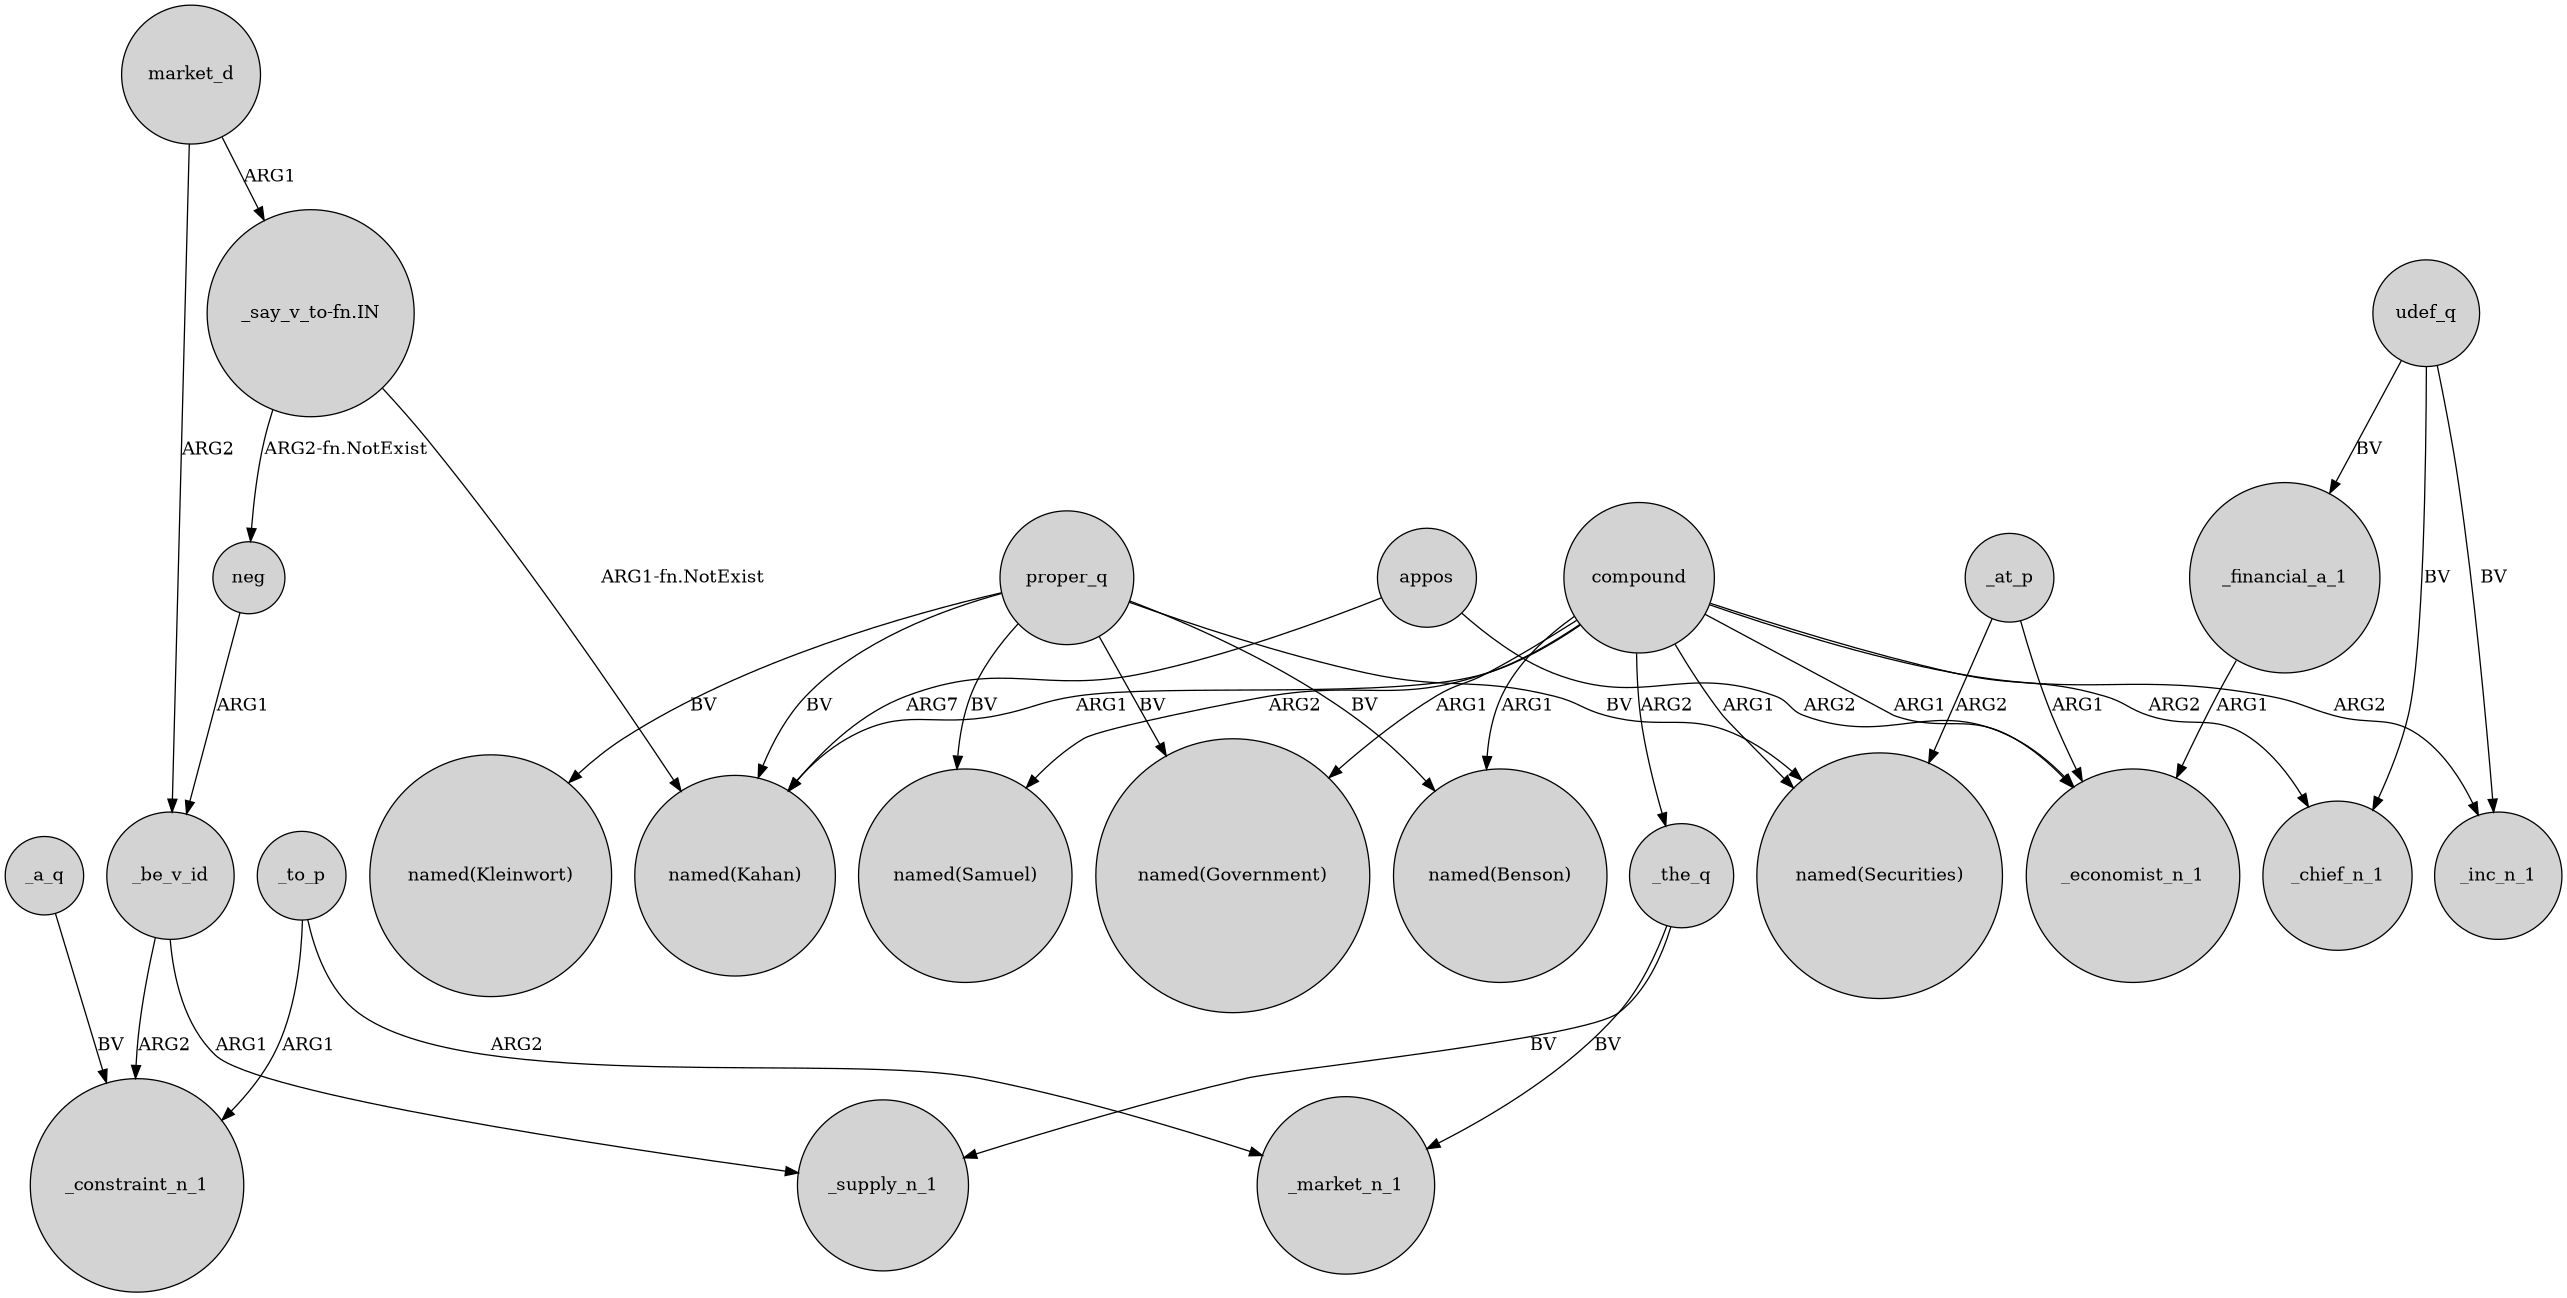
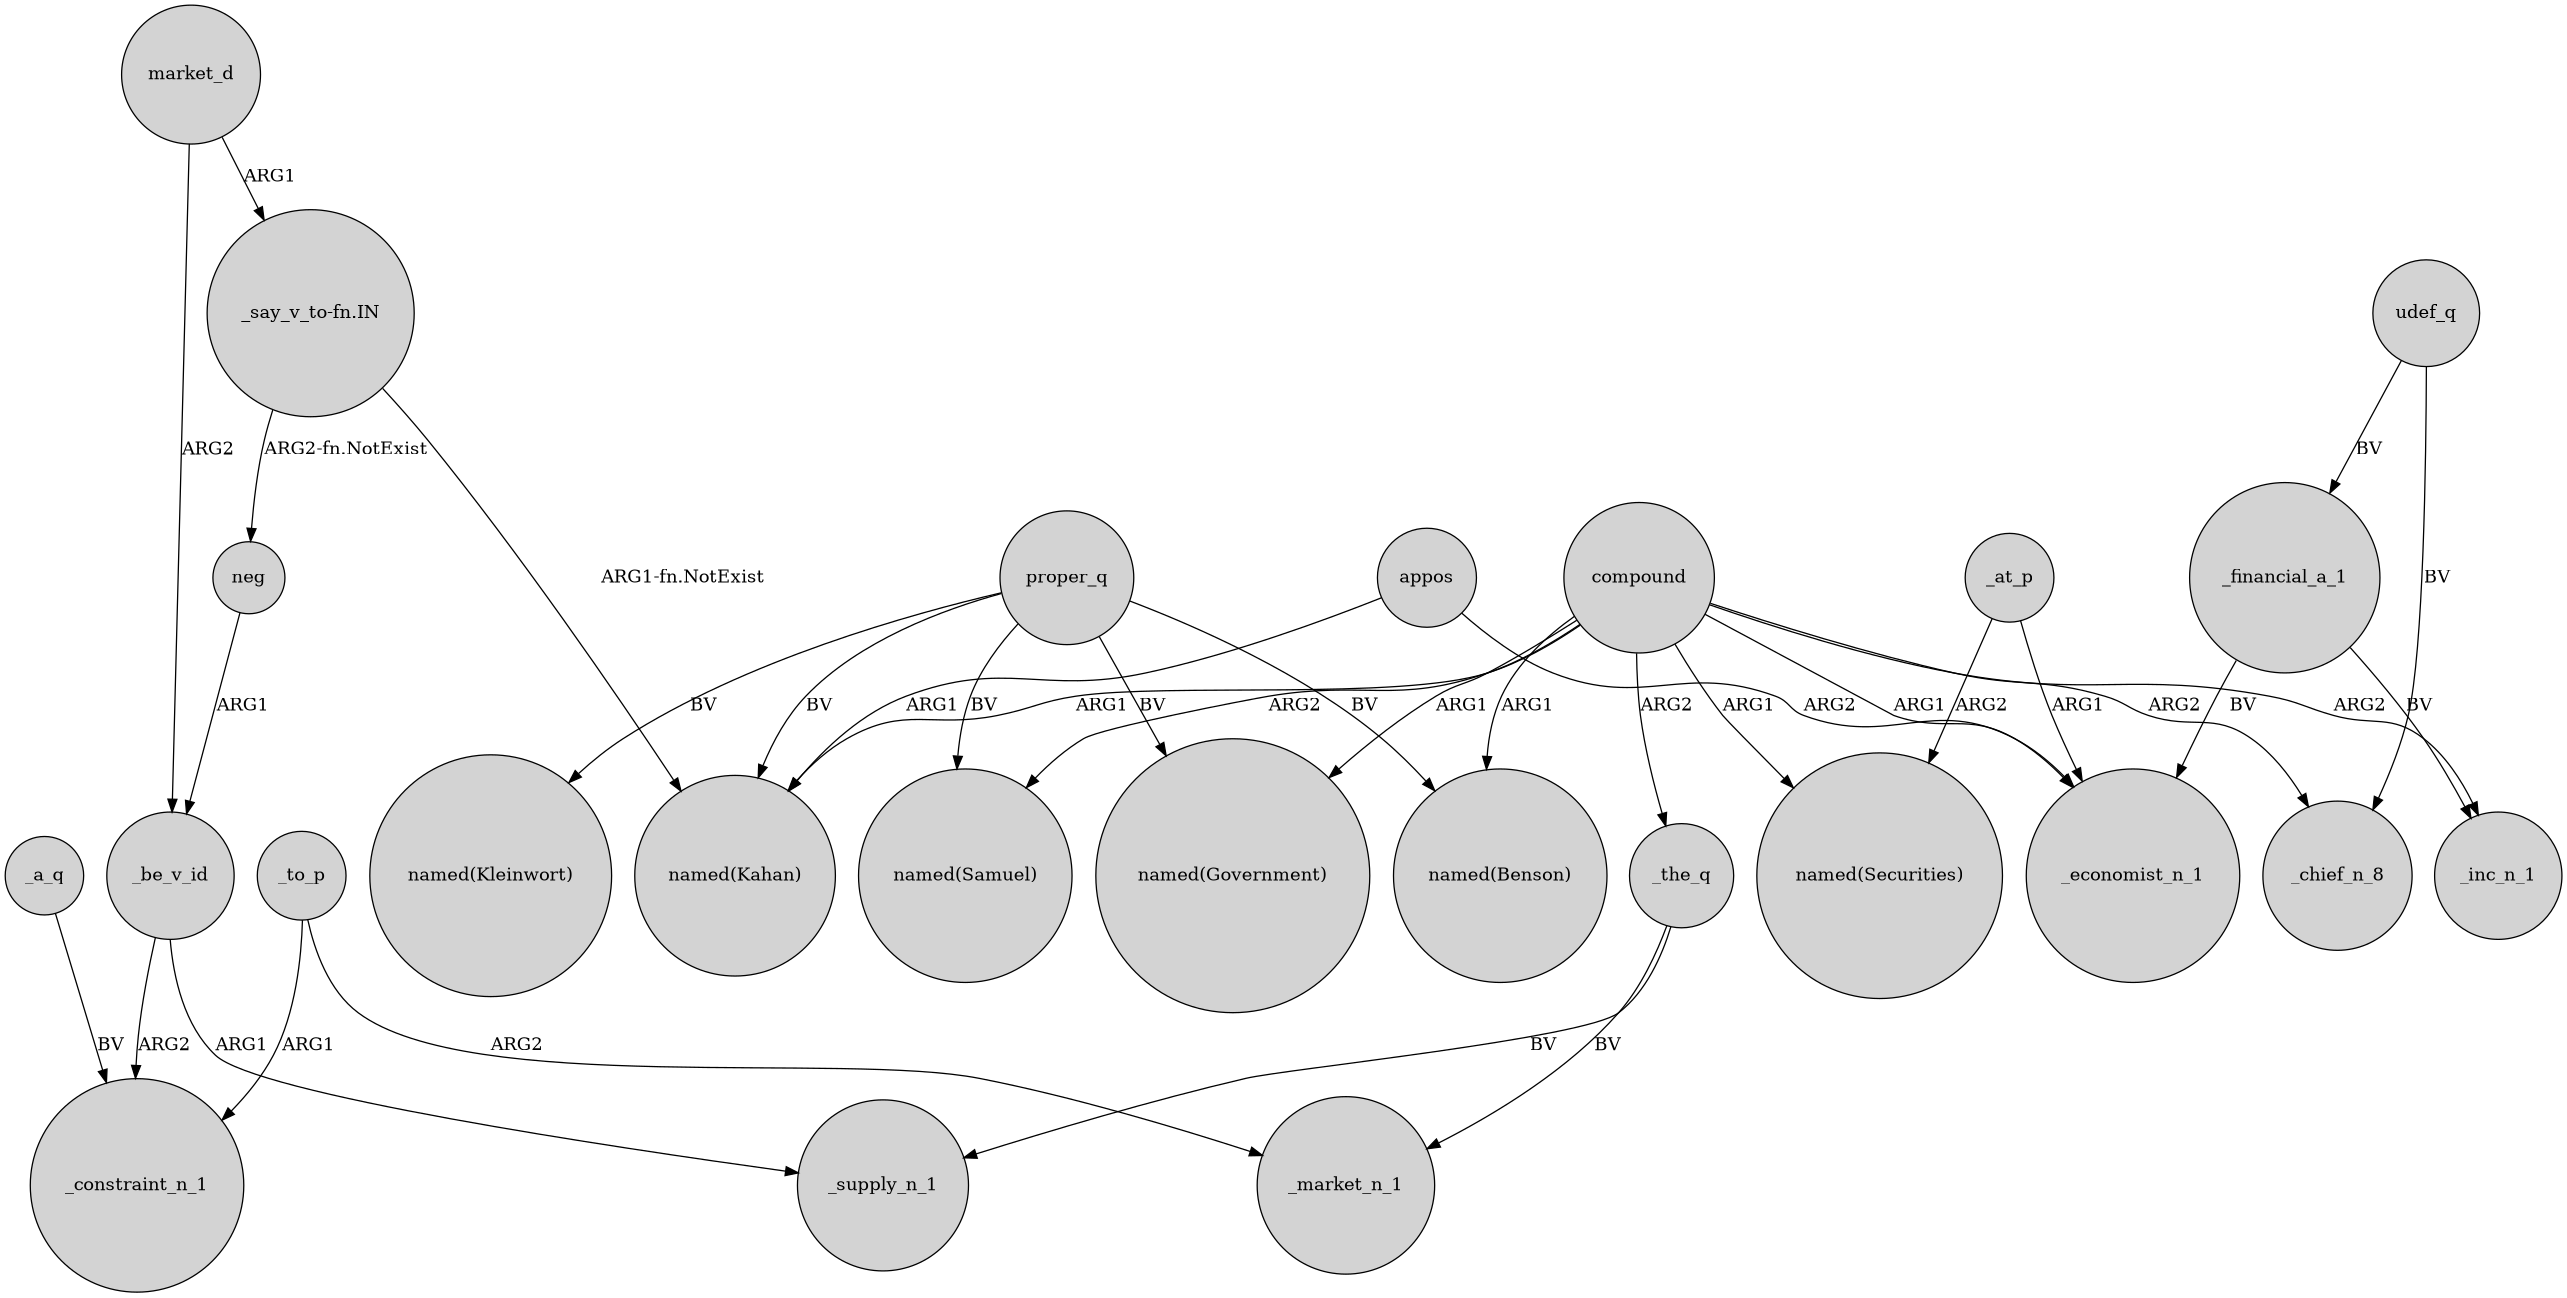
edge "udef_q" -> "_inc_n_1": now "_financial_a_1" -> "_inc_n_1"
edge "proper_q" -> "named(Securities)": removed, label "BV"
edge "appos" -> "named(Kahan)": label "ARG7" -> "ARG1"
edge "_financial_a_1" -> "_economist_n_1": label "ARG1" -> "BV"
node "_chief_n_1": label "_chief_n_1" -> "_chief_n_8"
